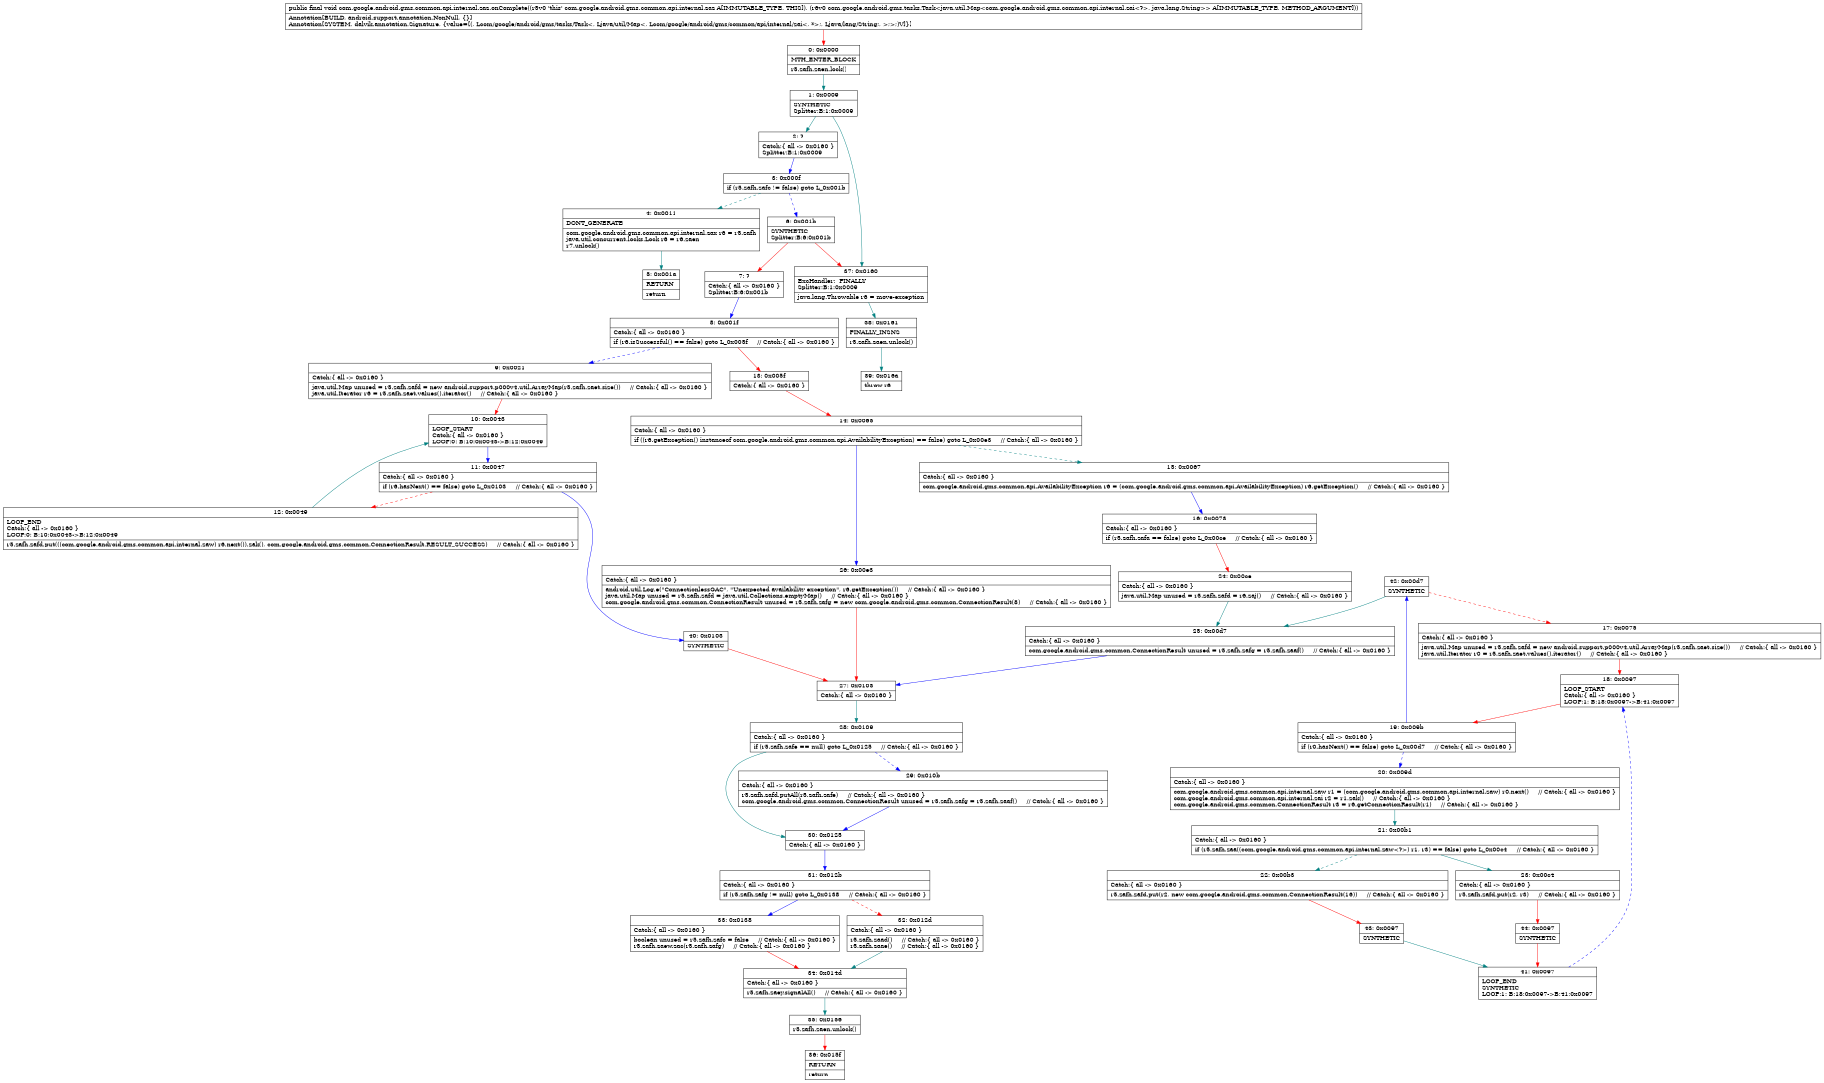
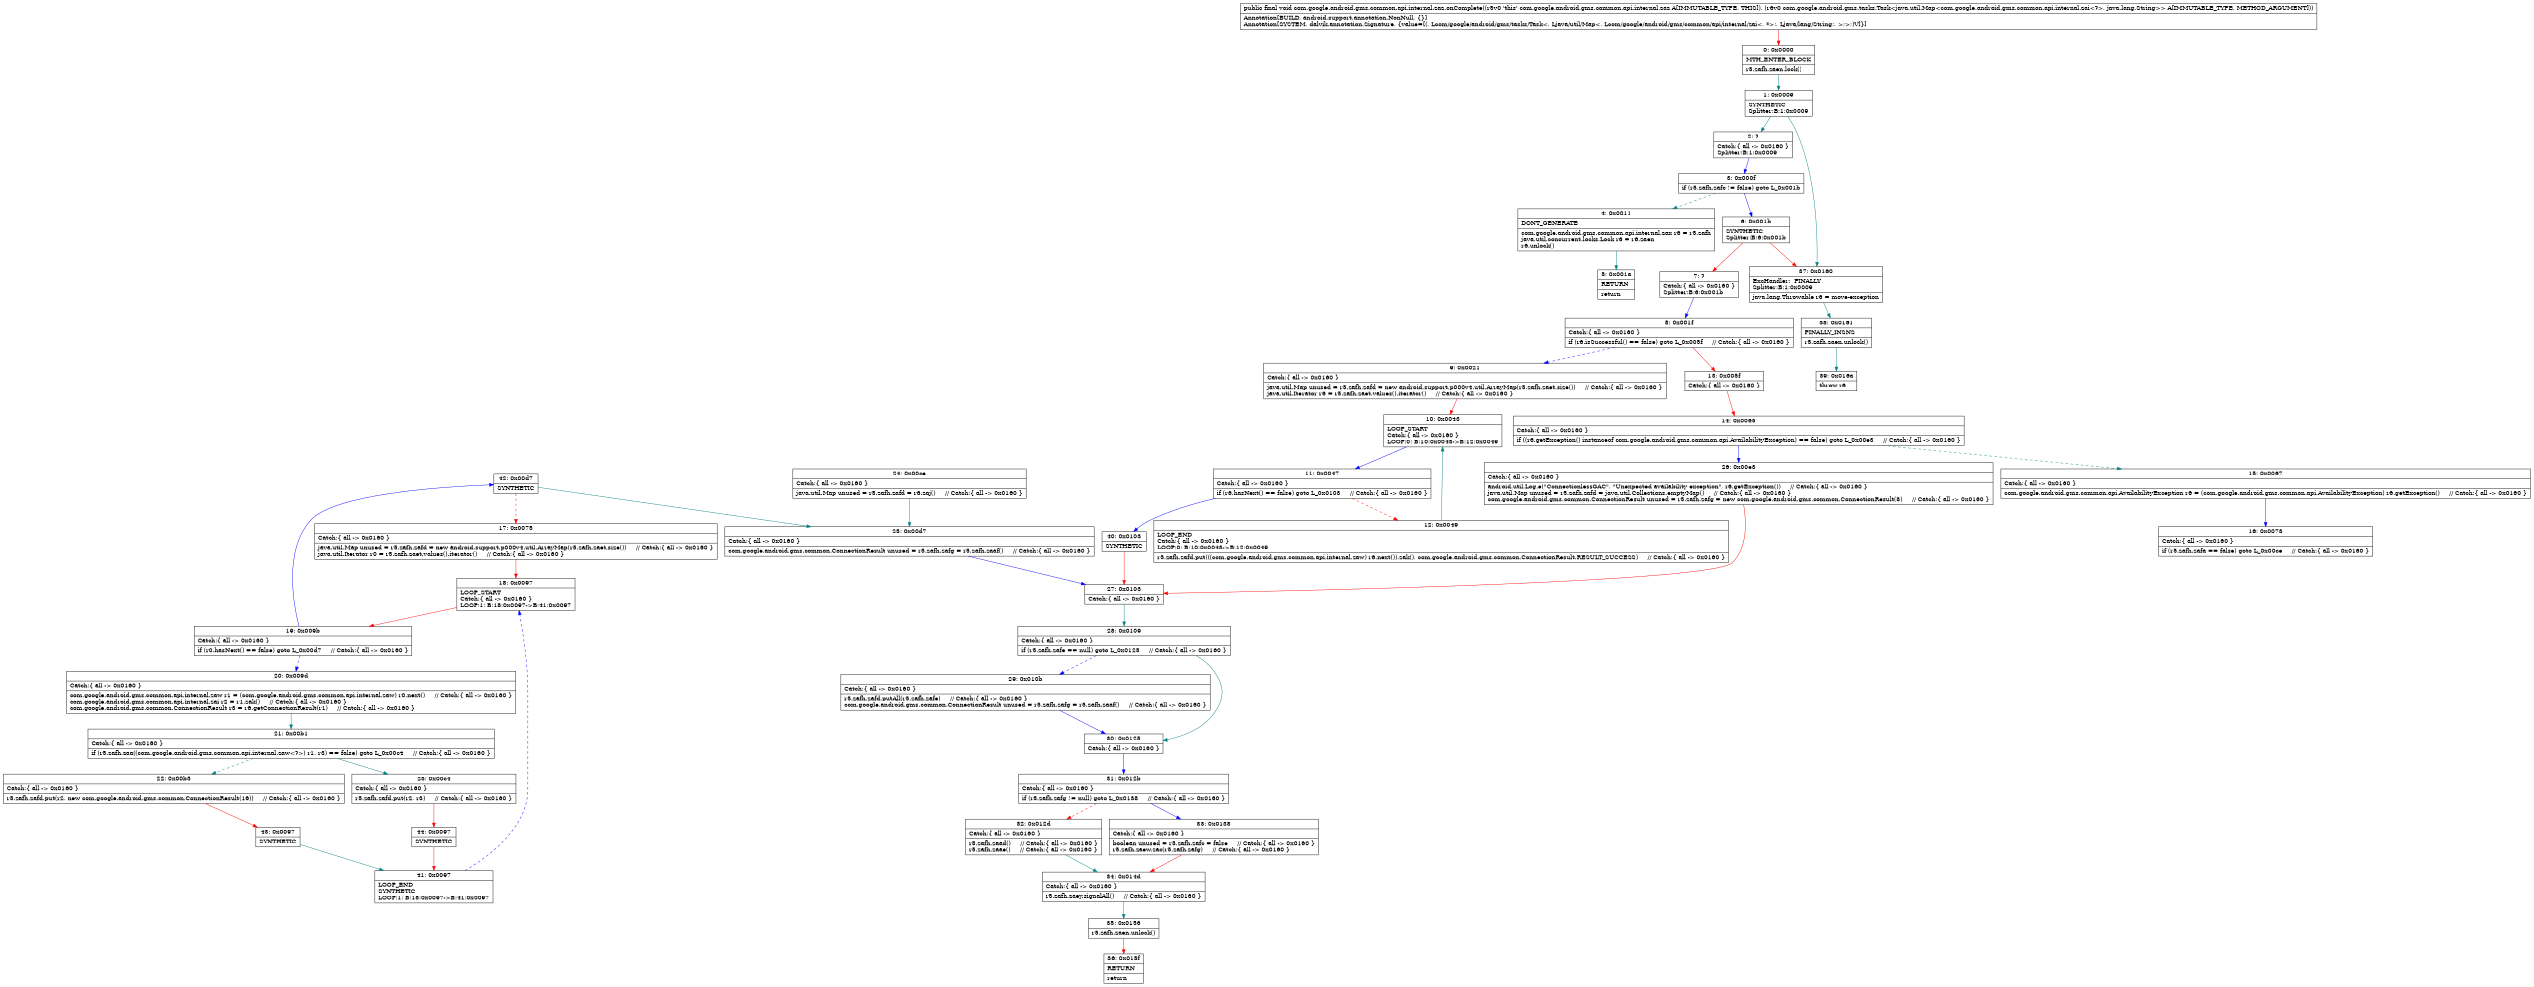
edge "3: 0x000f" -> "6: 0x001b": style dashed -> solid
node "4: 0x0011": text "r7.unlock()" -> "r6.unlock()"
edge "16: 0x0073" -> "24: 0x00ce": removed
